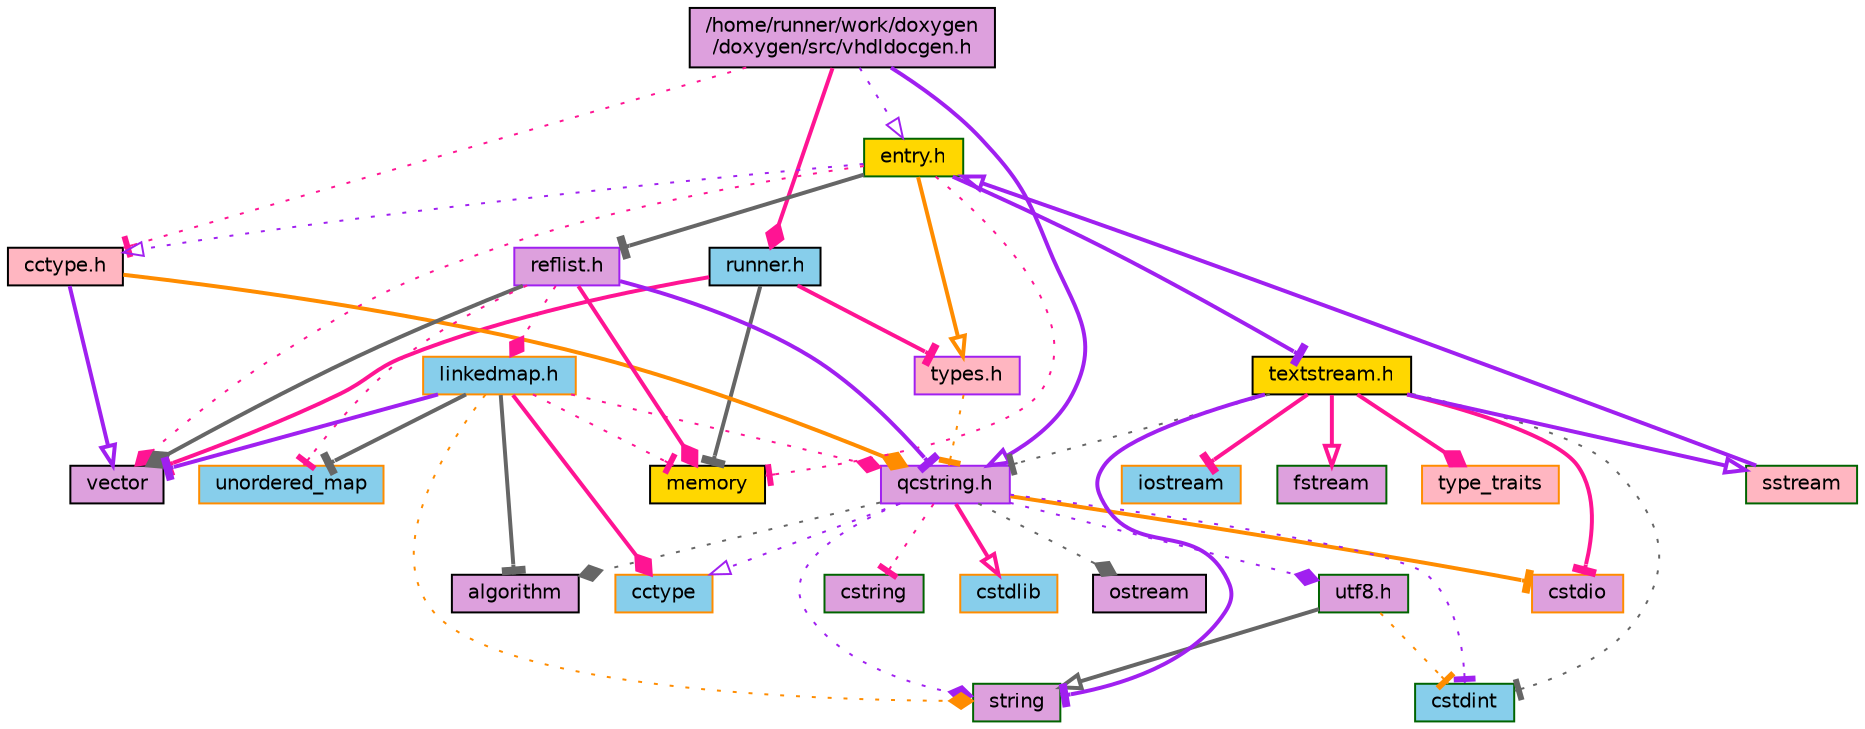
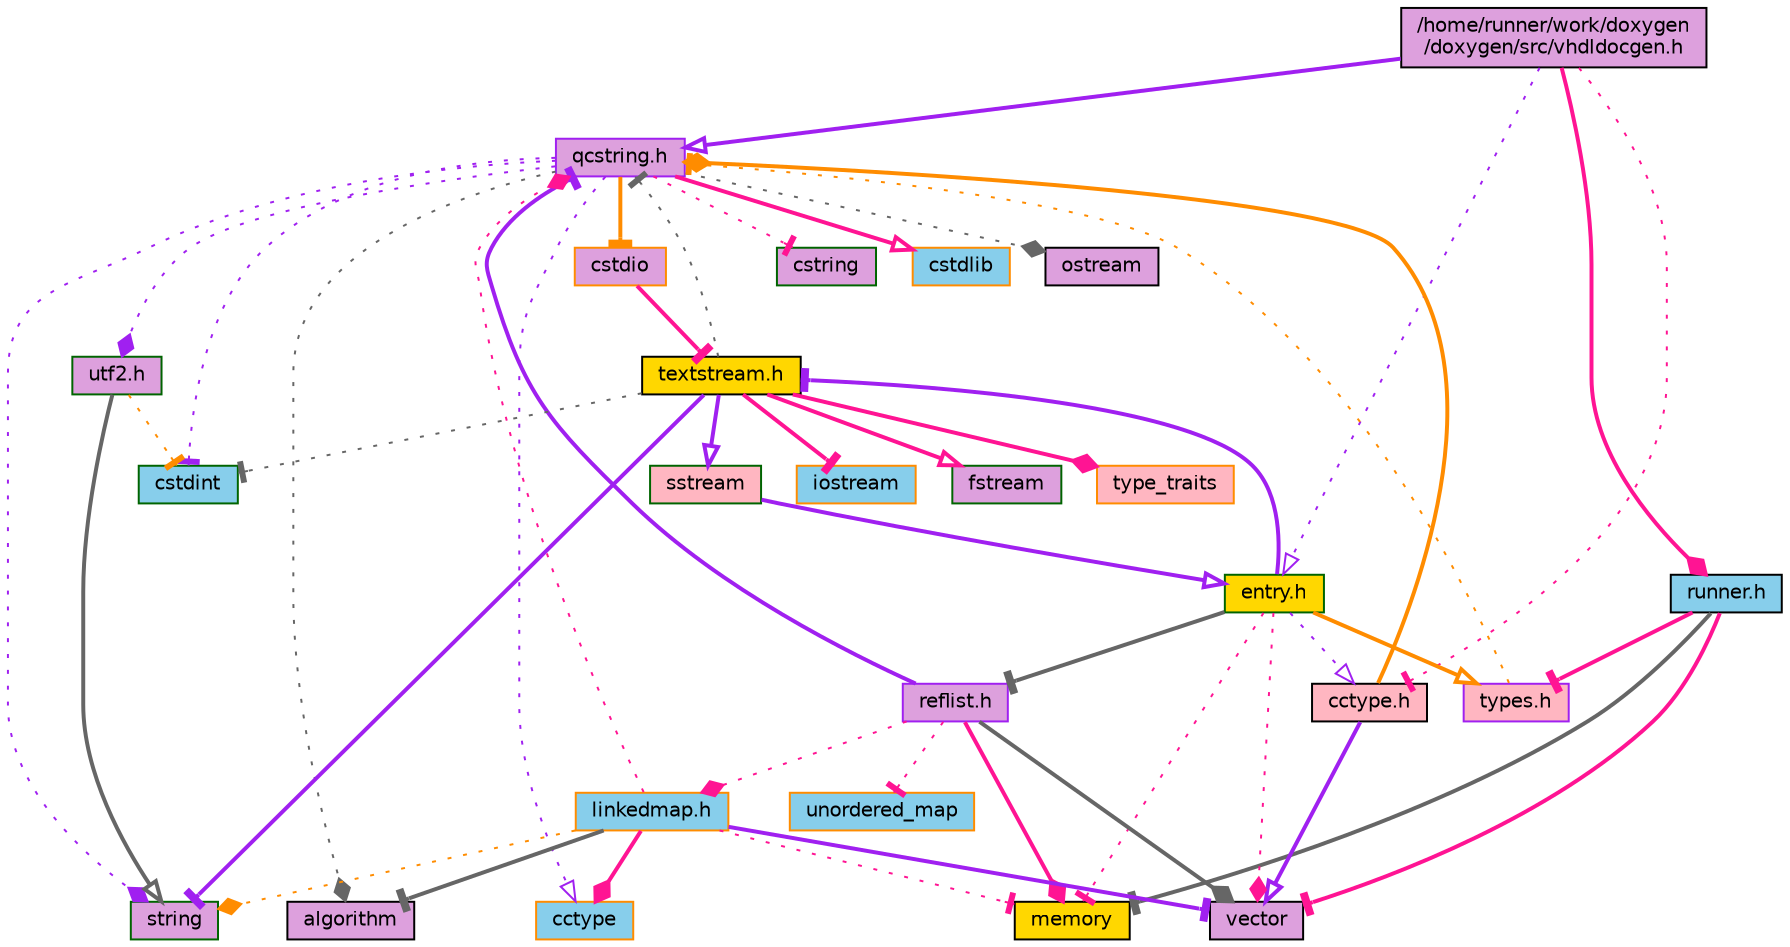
edge "linkedmap.h" -> "unordered_map": removed
edge "textstream.h" -> "cstdio": reversed
node "utf8.h": label "utf8.h" -> "utf2.h"
